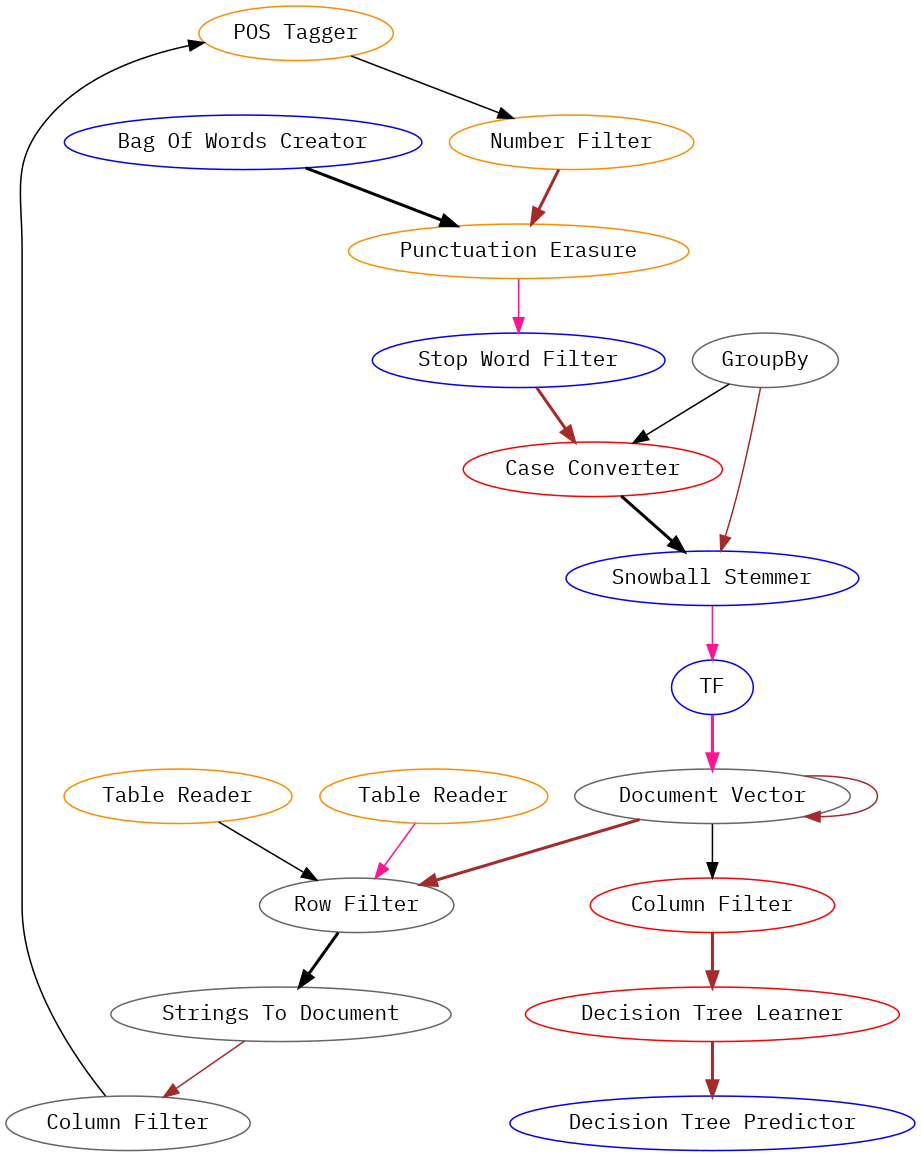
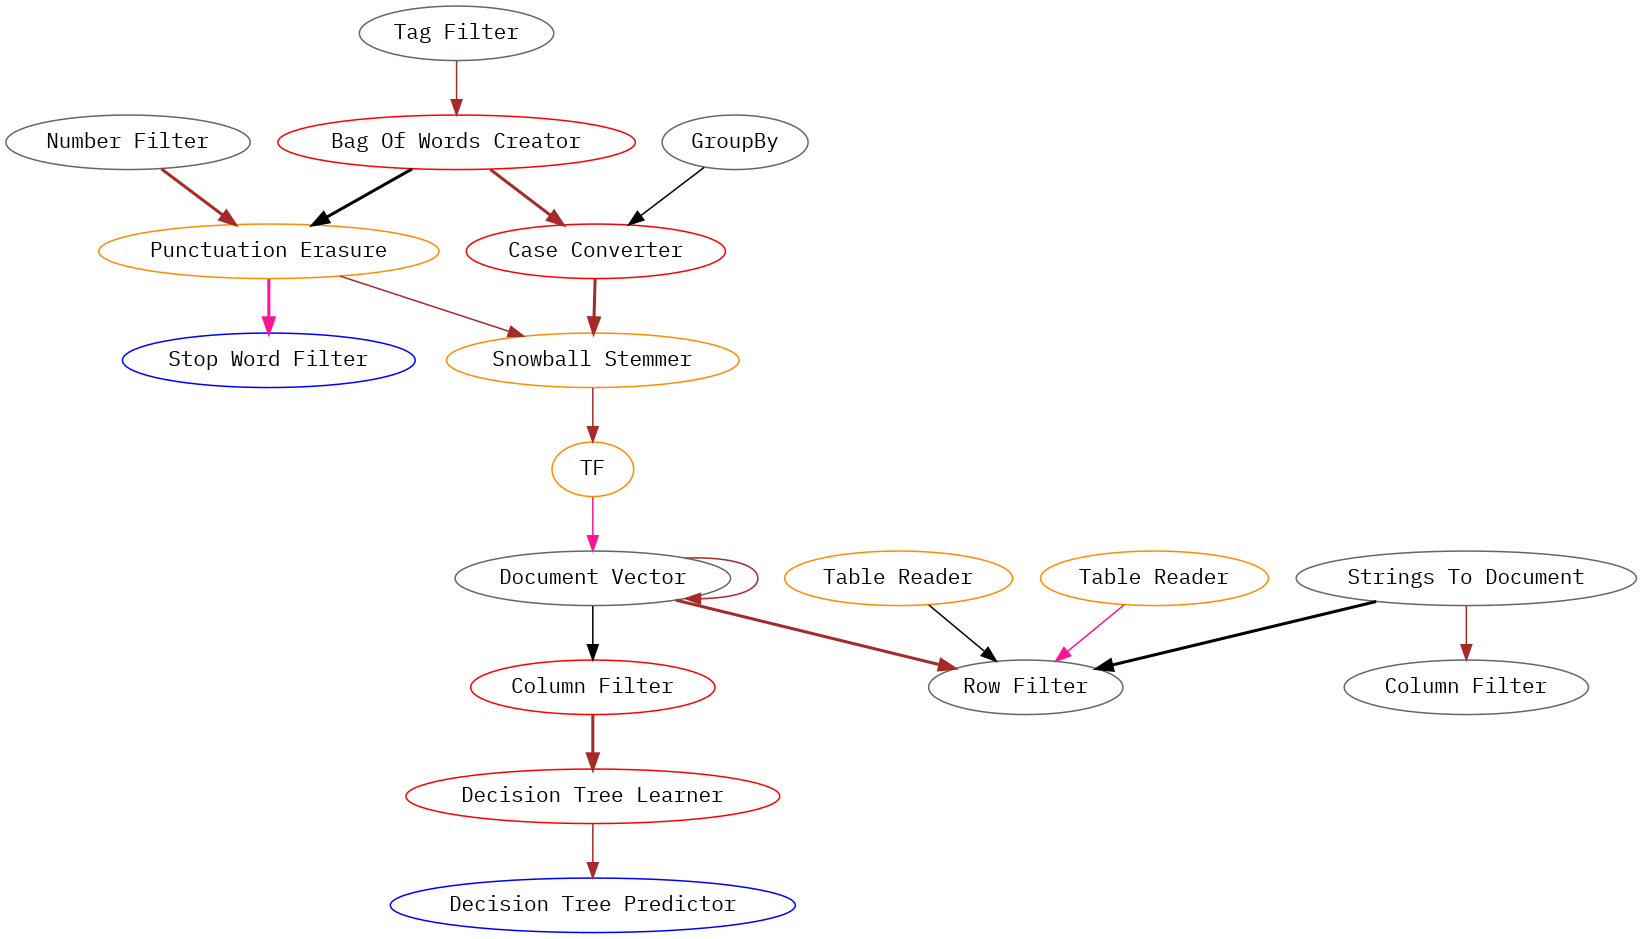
node "POS Tagger": removed
node "Tag Filter": added
node "Bag Of Words Creator": color blue -> red
node "Number Filter": color darkorange -> gray40
edge "Punctuation Erasure" -> "Stop Word Filter": style solid -> bold
edge "Stop Word Filter" -> "Case Converter": now "Bag Of Words Creator" -> "Case Converter"
edge "GroupBy" -> "Snowball Stemmer": now "Punctuation Erasure" -> "Snowball Stemmer"
edge "Case Converter" -> "Snowball Stemmer": color black -> brown
node "Snowball Stemmer": color blue -> darkorange
edge "Snowball Stemmer" -> "TF": color deeppink -> brown
node "TF": color blue -> darkorange
edge "TF" -> "Document Vector": style bold -> solid
edge "Row Filter" -> "Strings To Document": reversed
edge "Decision Tree Learner" -> "Decision Tree Predictor": style bold -> solid
